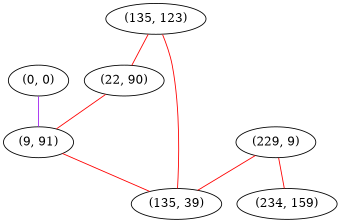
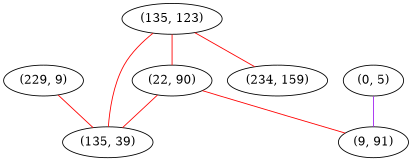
node "(0, 0)": label "(0, 0)" -> "(0, 5)"
edge "(9, 91)" -- "(135, 39)": now "(22, 90)" -- "(135, 39)"
edge "(229, 9)" -- "(234, 159)": now "(135, 123)" -- "(234, 159)"
